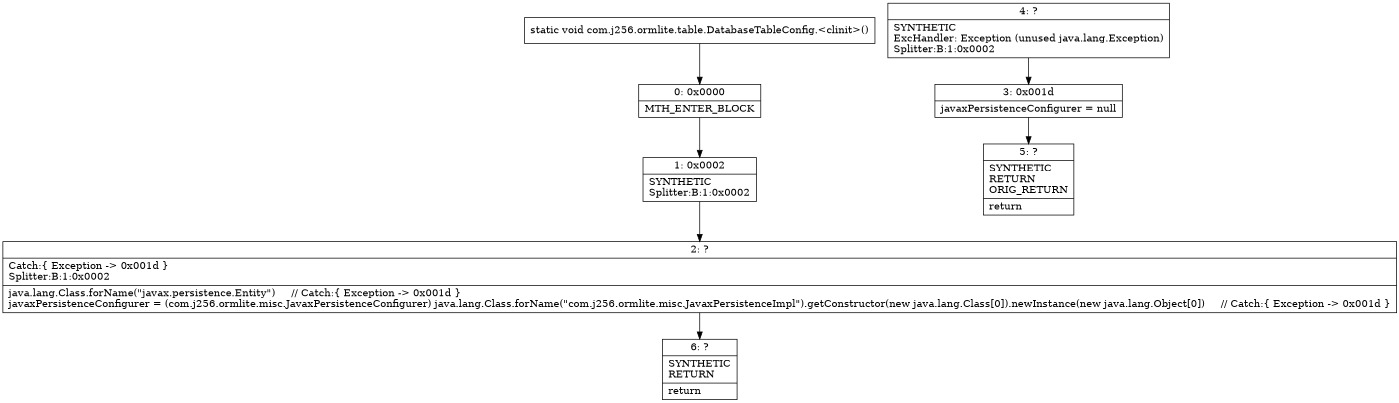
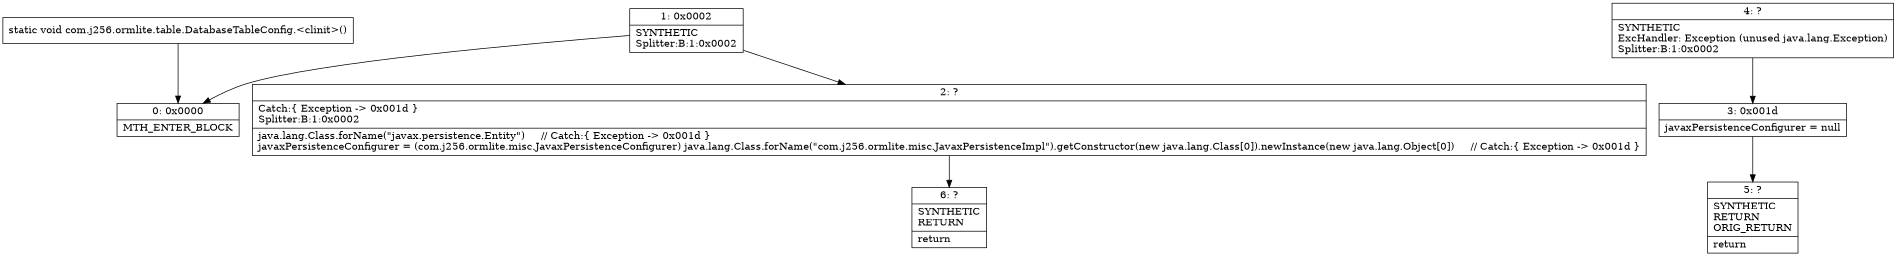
edge "0: 0x0000" -> "1: 0x0002": reversed
